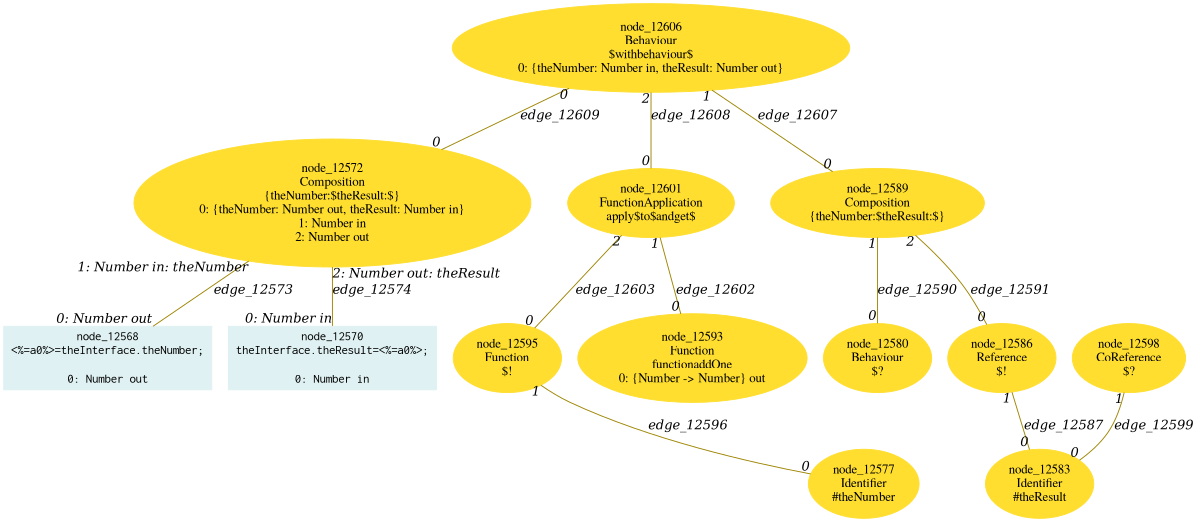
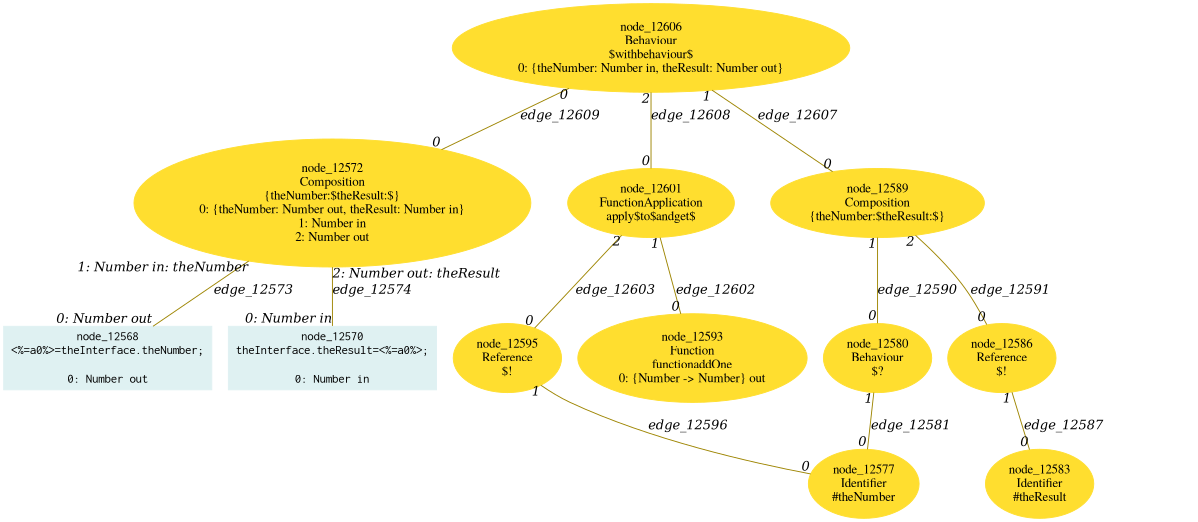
node "node_12595 Function $!": label "node_12595 Function $!" -> "node_12595 Reference $!"
node "node_12598 CoReference $?": removed
edge "node_12580 Behaviour $?" -- "node_12577 Identifier #theNumber": added, label "edge_12581"
